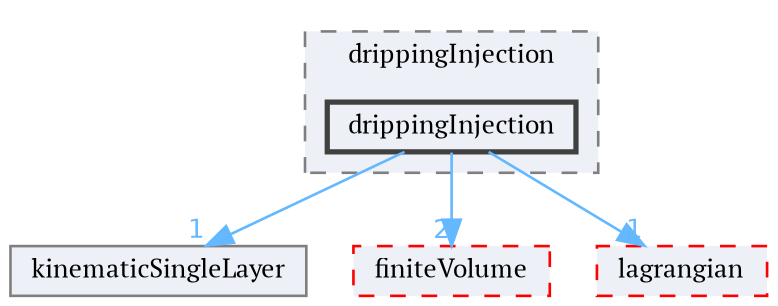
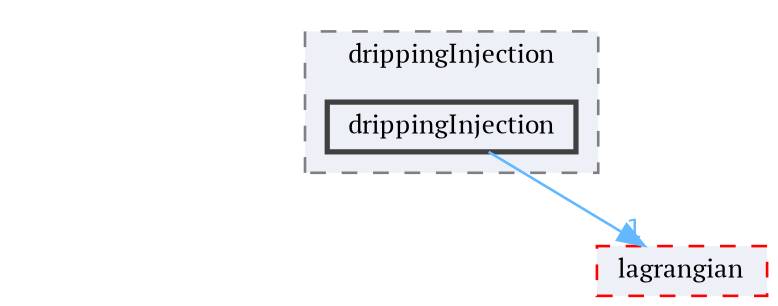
node "kinematicSingleLayer": removed
node "finiteVolume": removed
